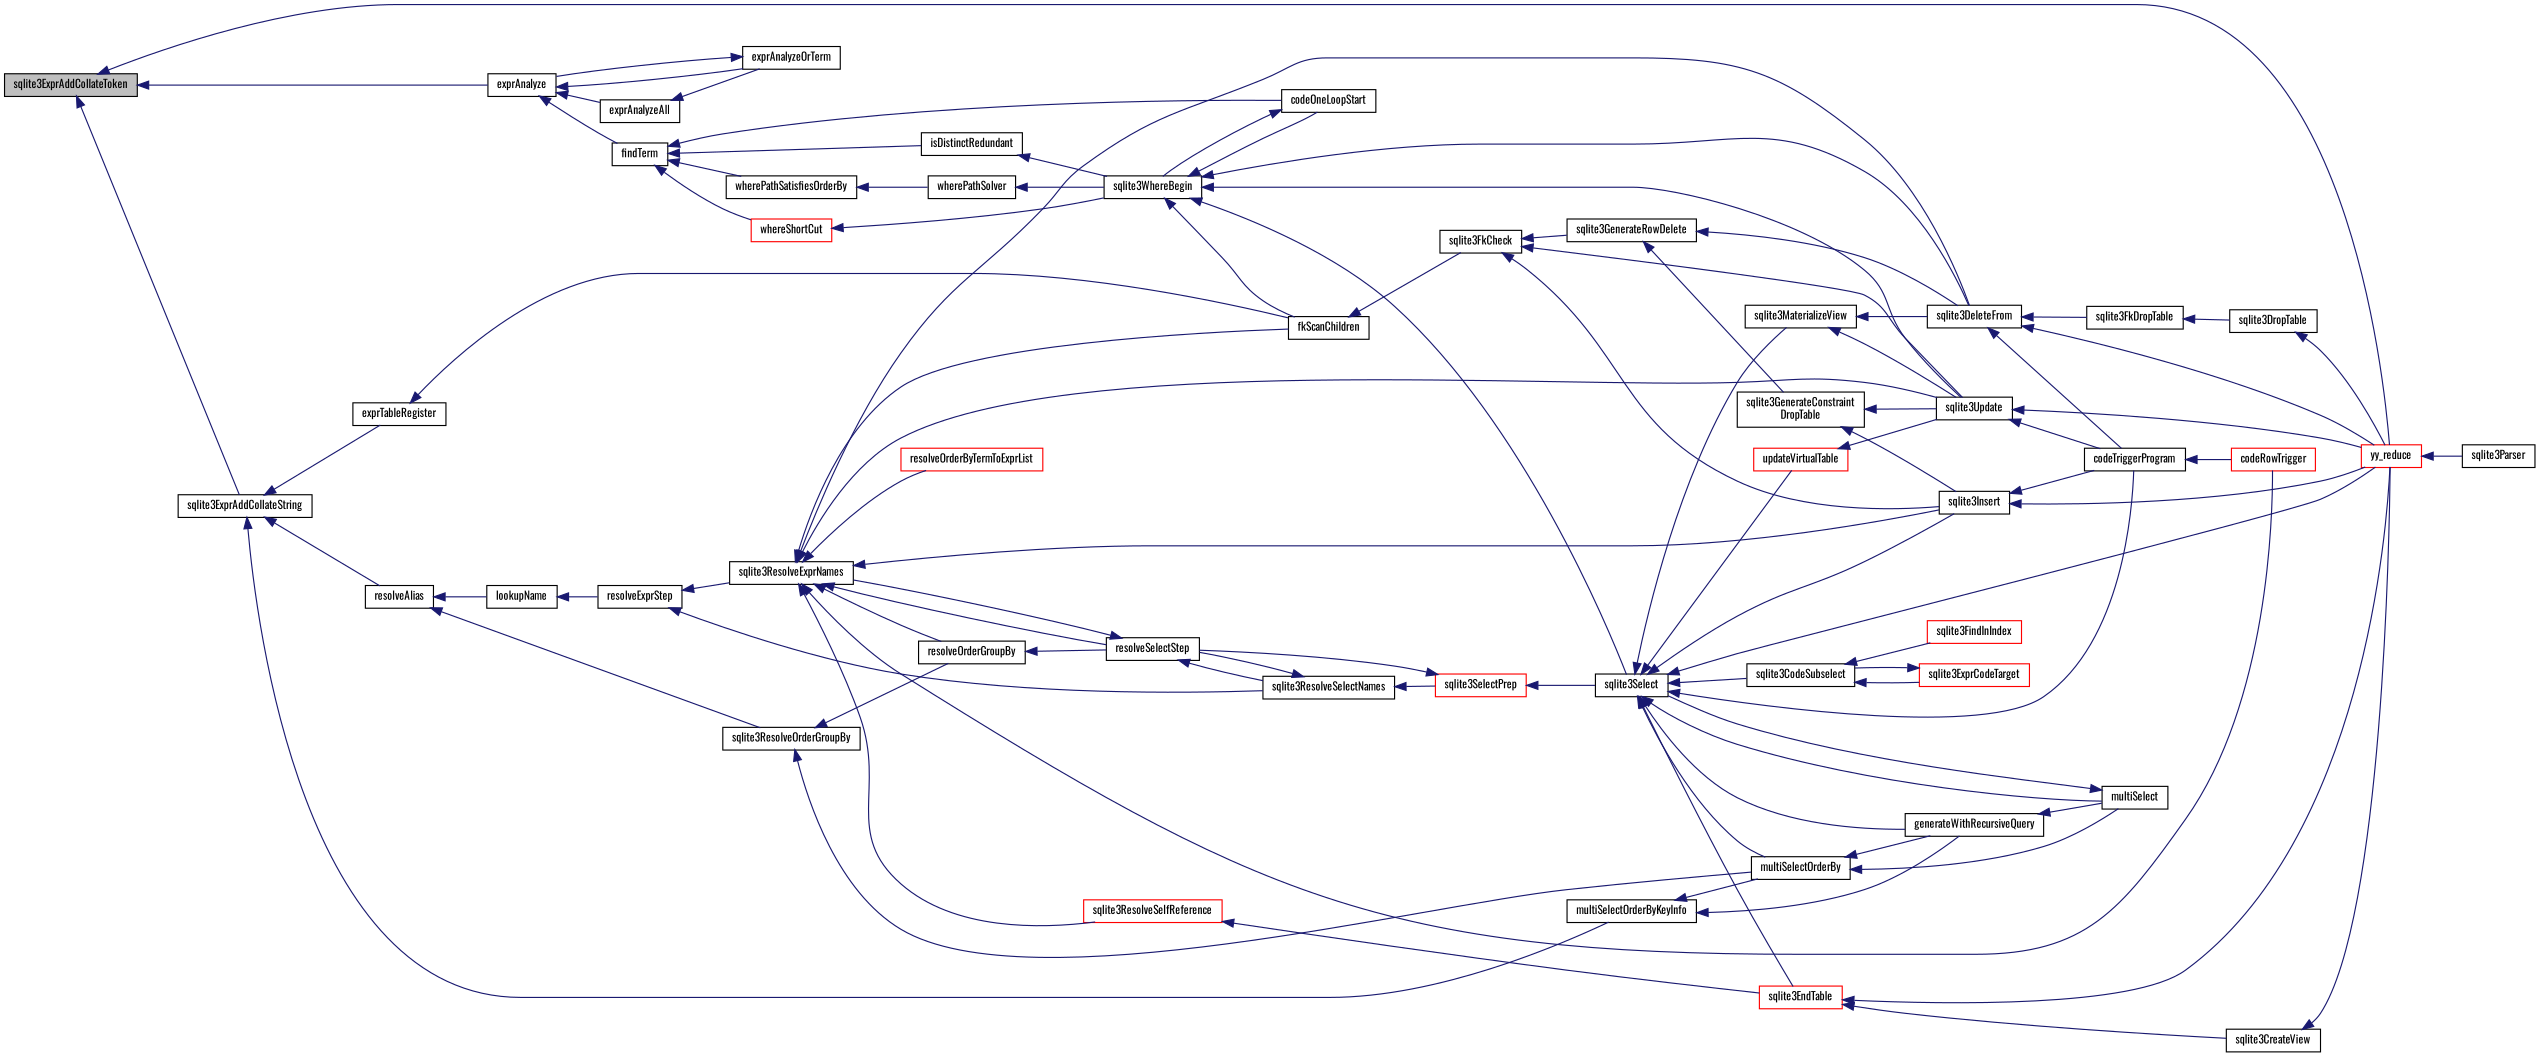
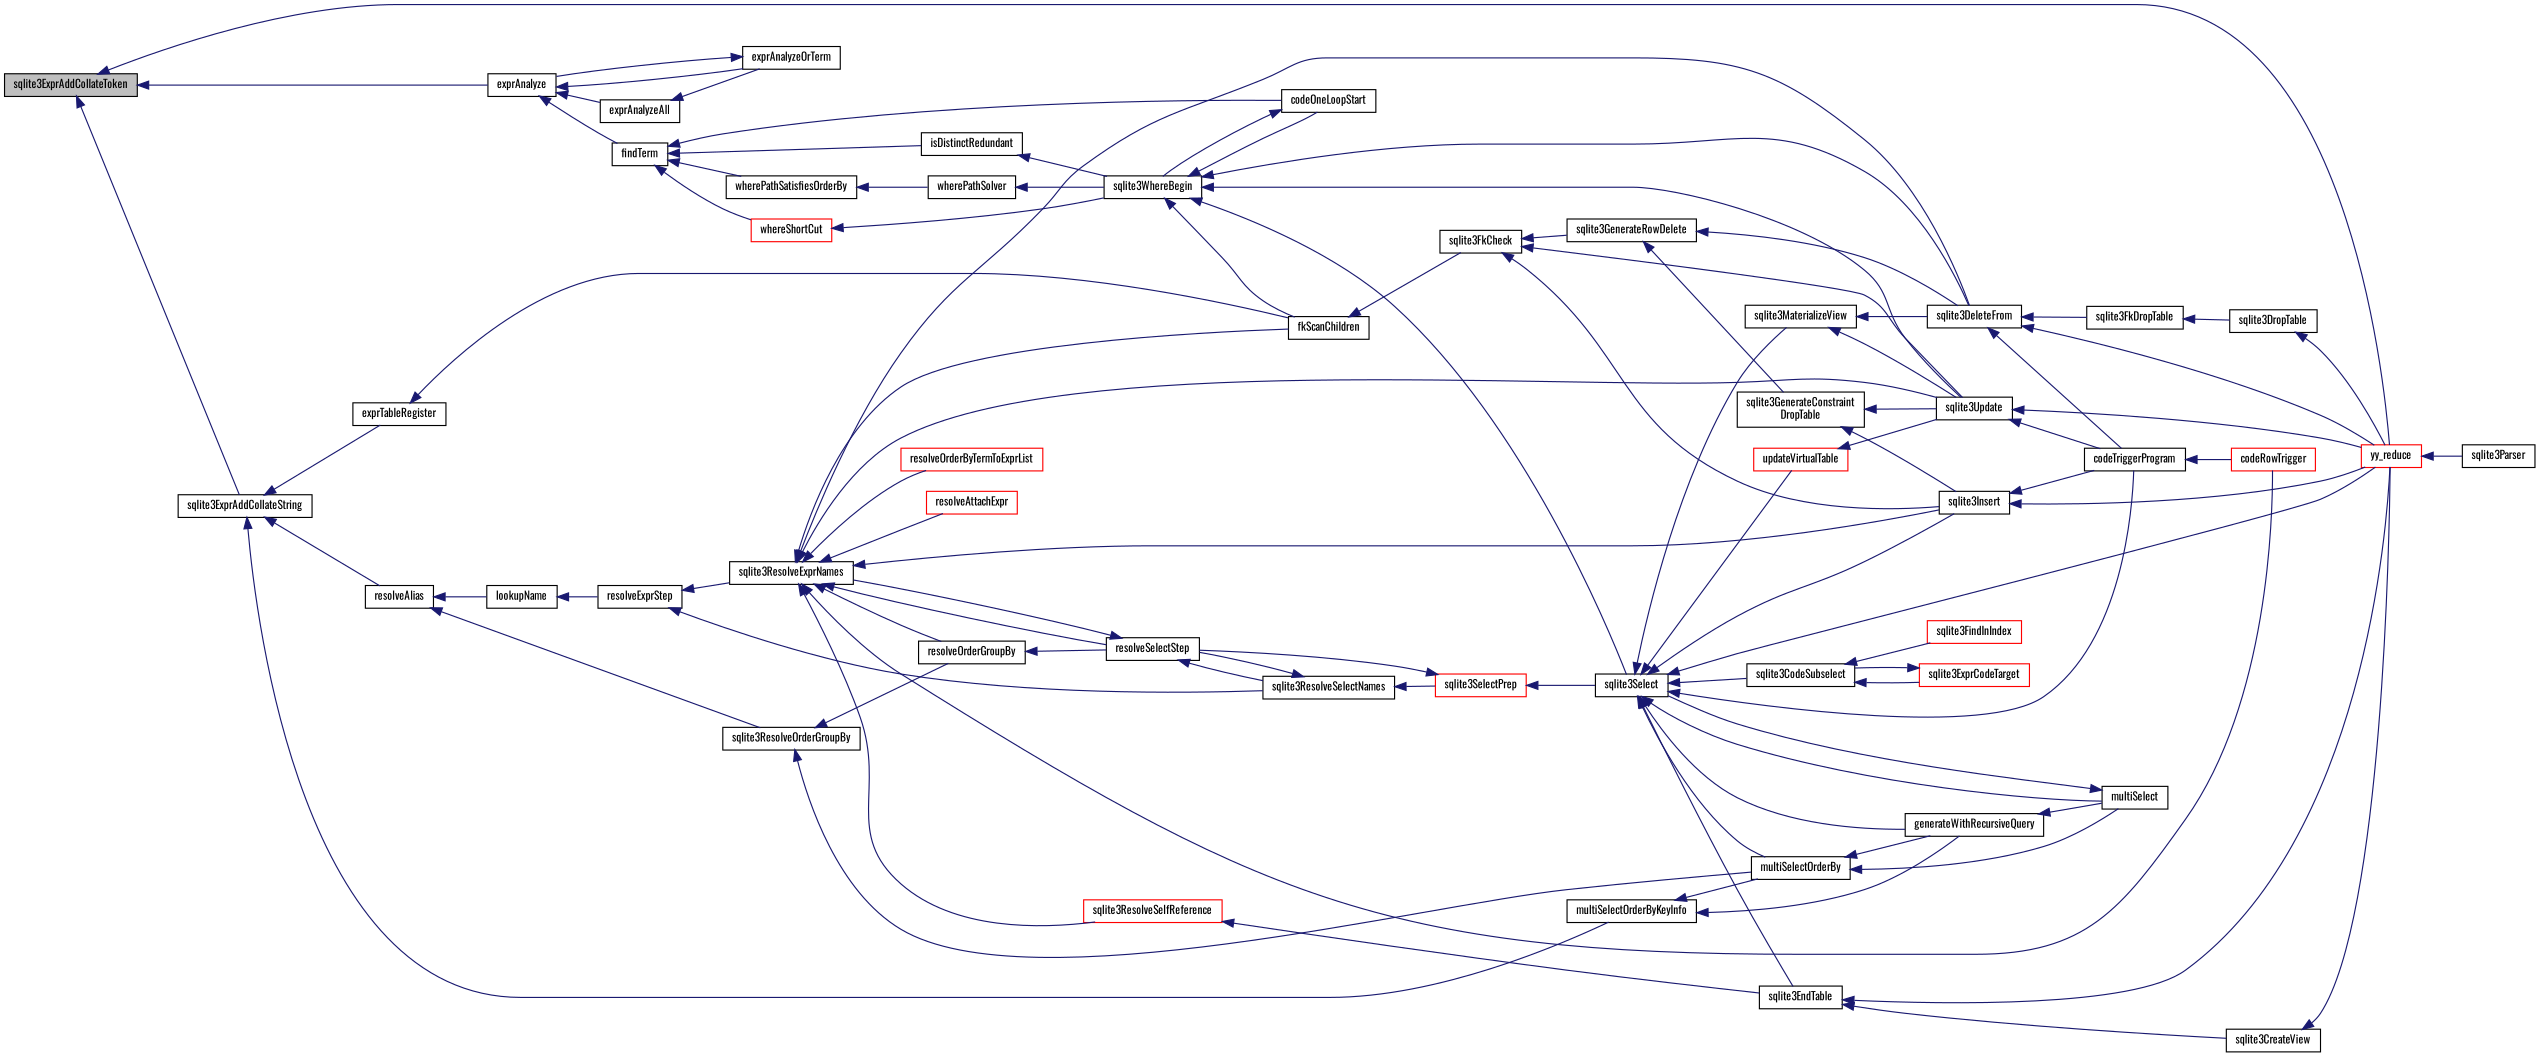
node "resolveAttachExpr": added
node "sqlite3EndTable": color red -> black
